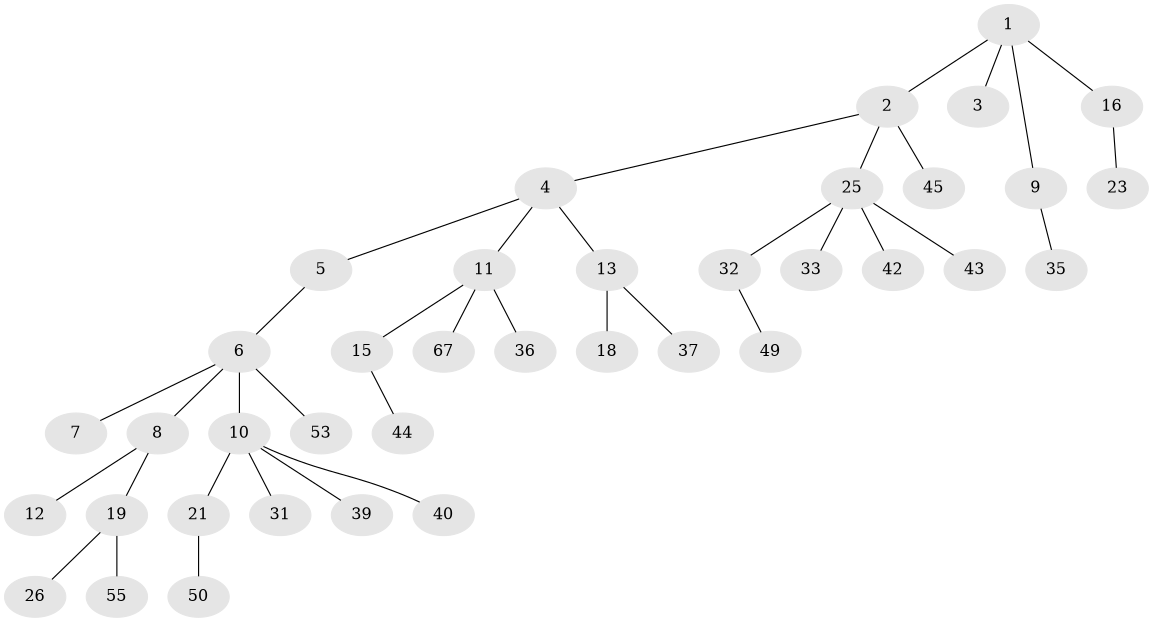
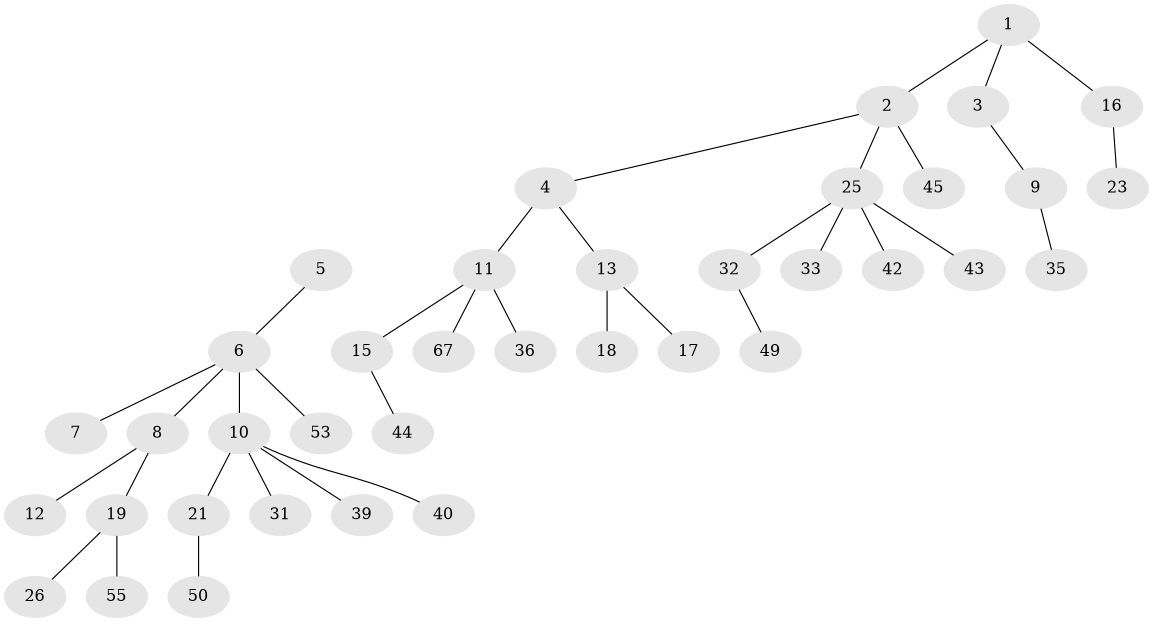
edge "1" -- "9": now "3" -- "9"
edge "4" -- "5": removed
node "37": label "37" -> "17"
